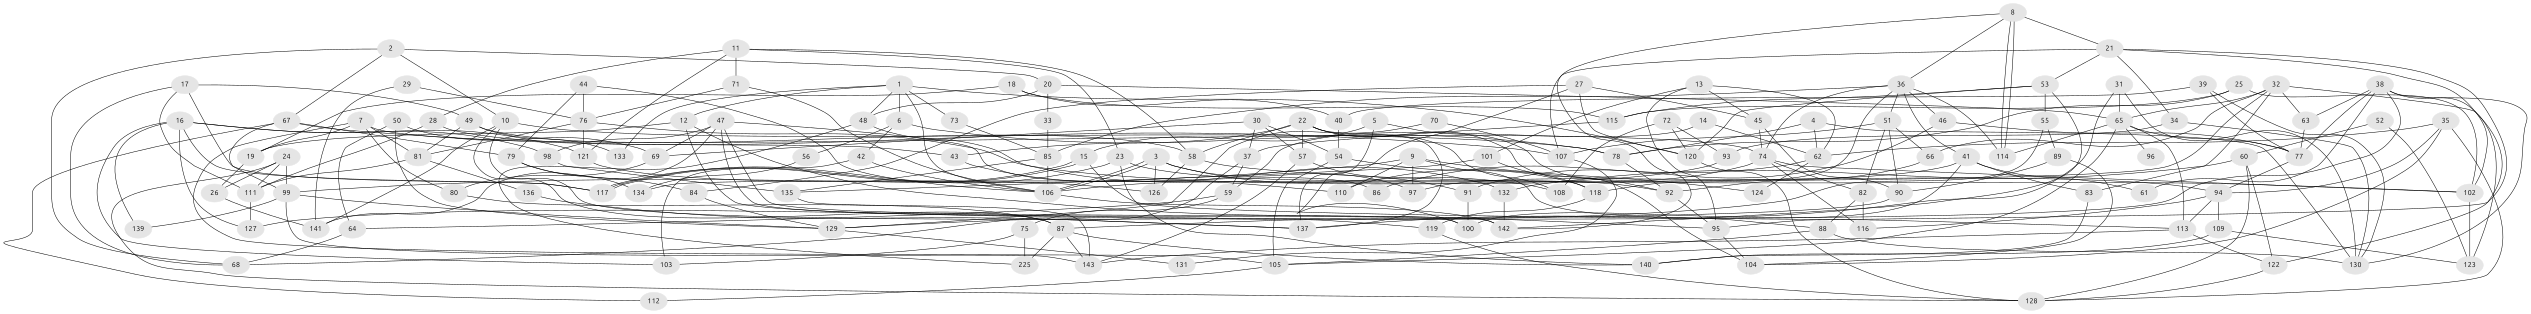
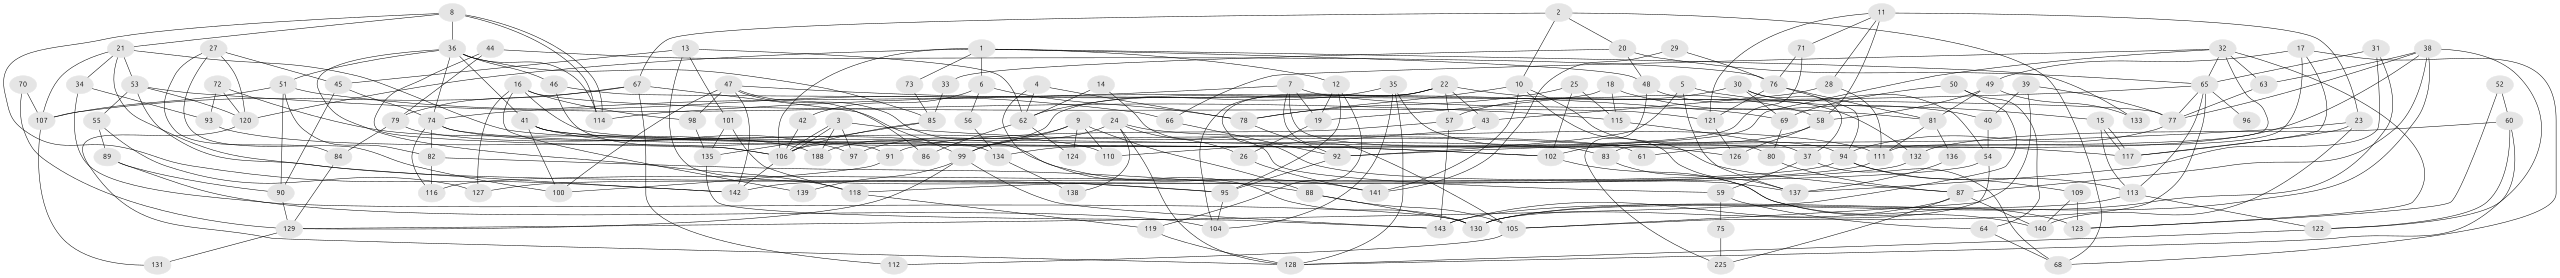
node "138": added
node "108": label "108" -> "188"
node "103": removed
